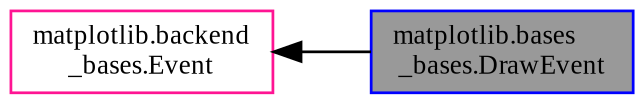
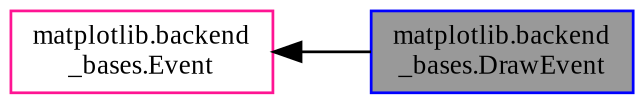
node "matplotlib.bases _bases.DrawEvent": label "matplotlib.bases _bases.DrawEvent" -> "matplotlib.backend _bases.DrawEvent"
